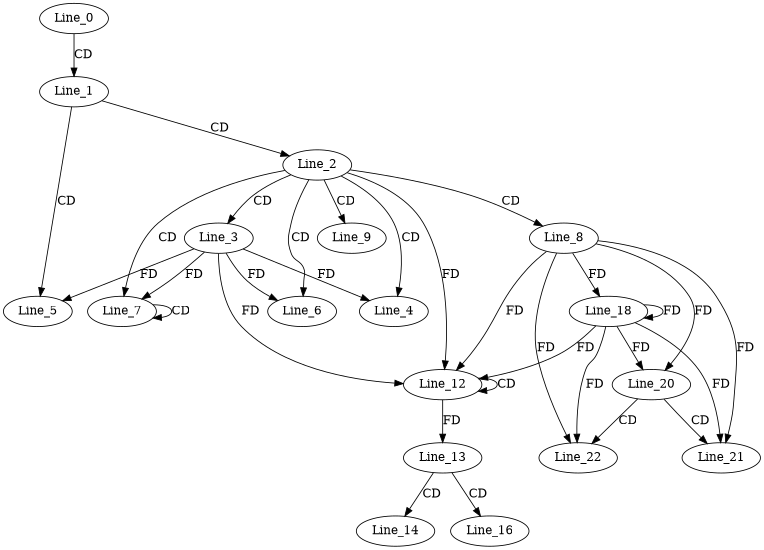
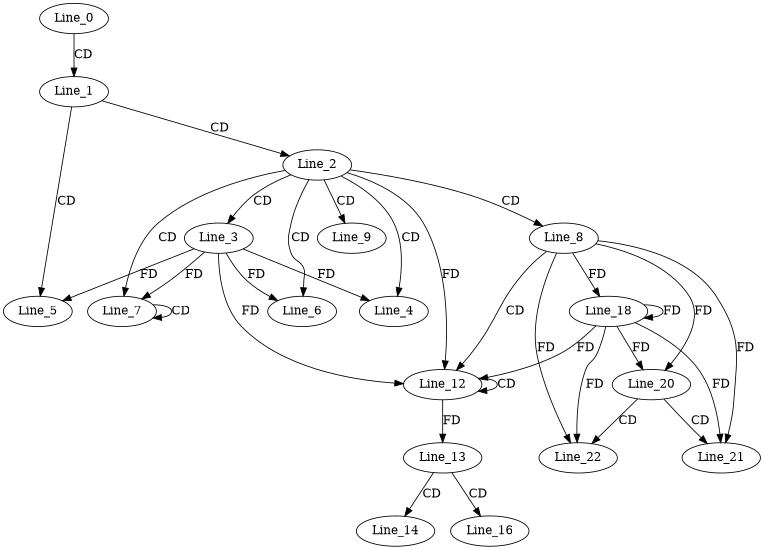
edge "Line_8" -> "Line_12": label "FD" -> "CD"
